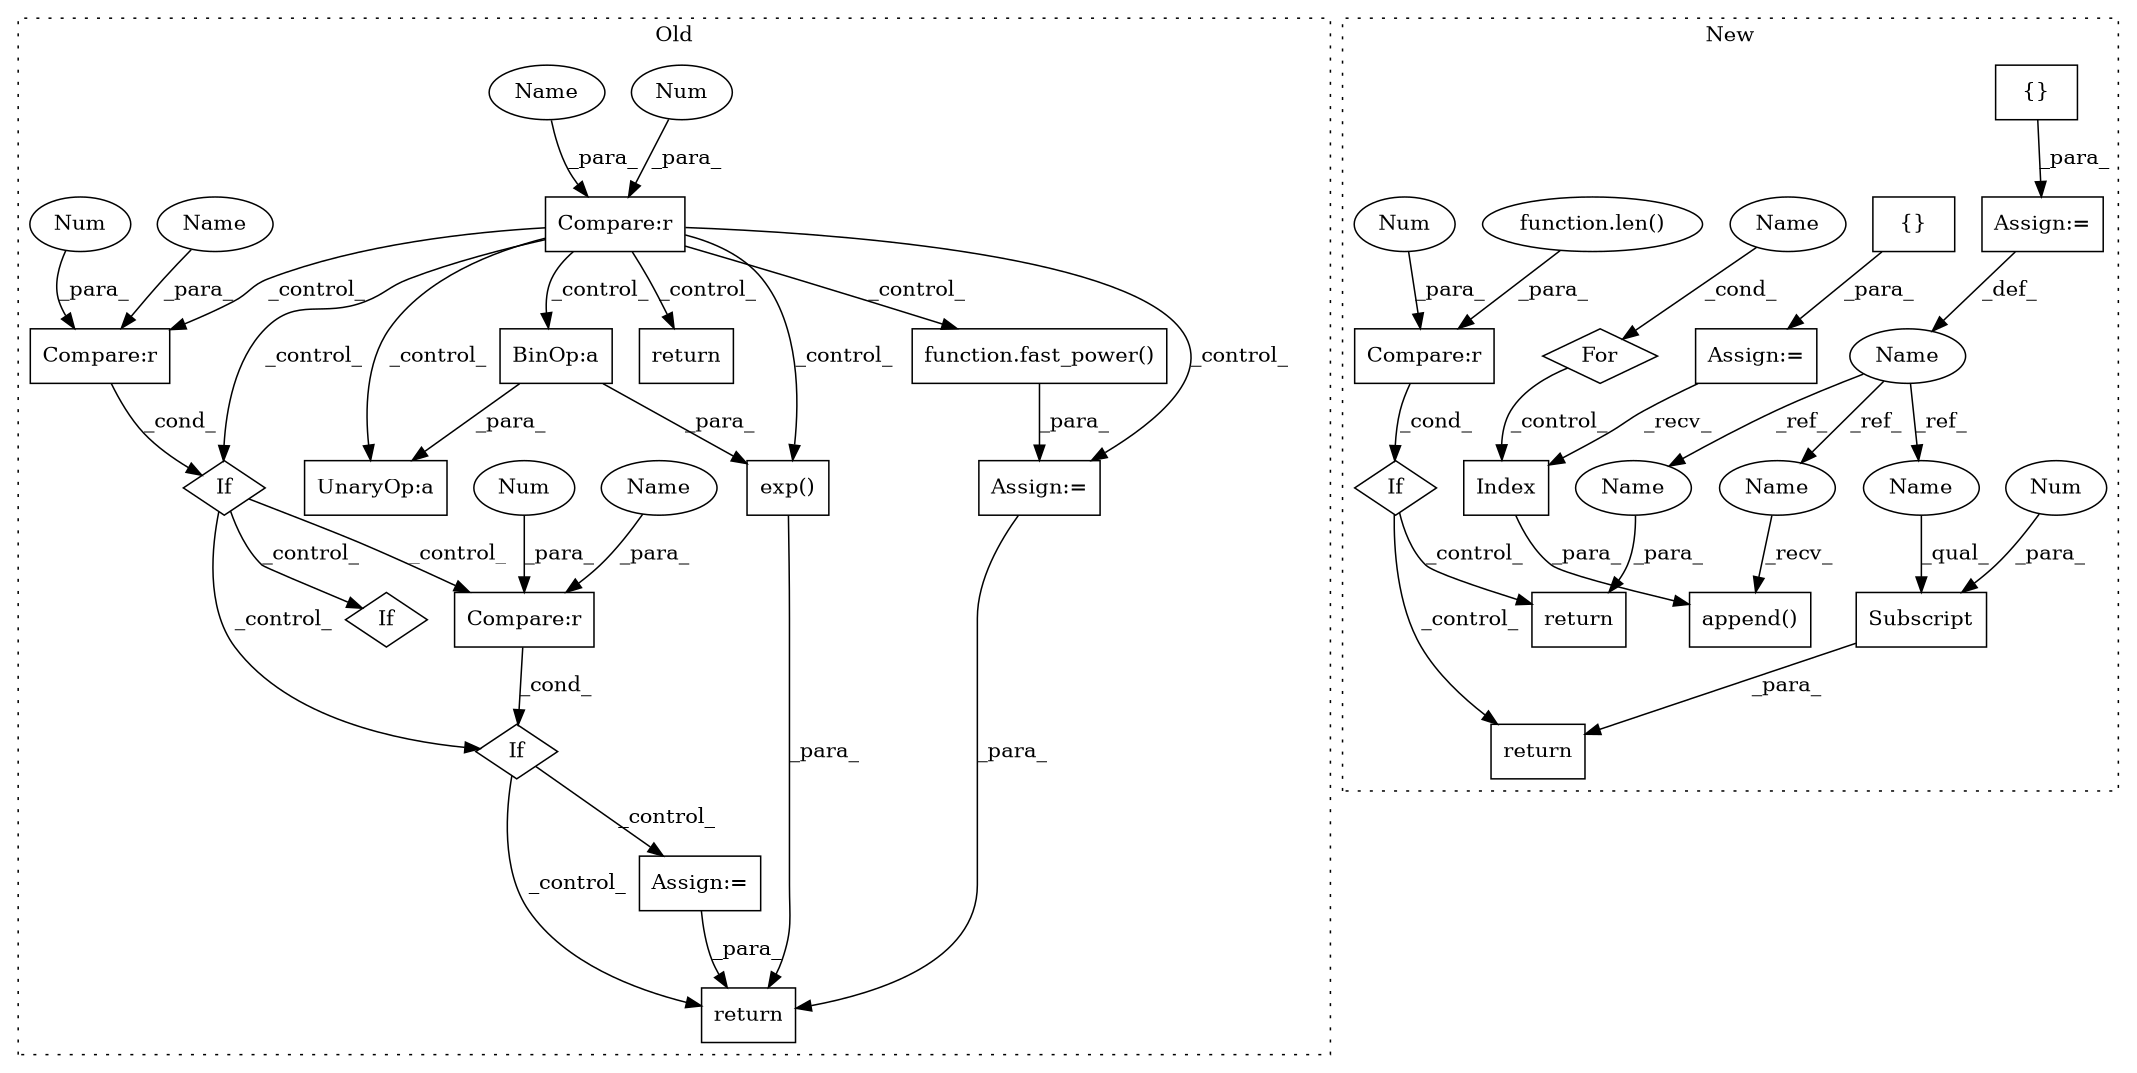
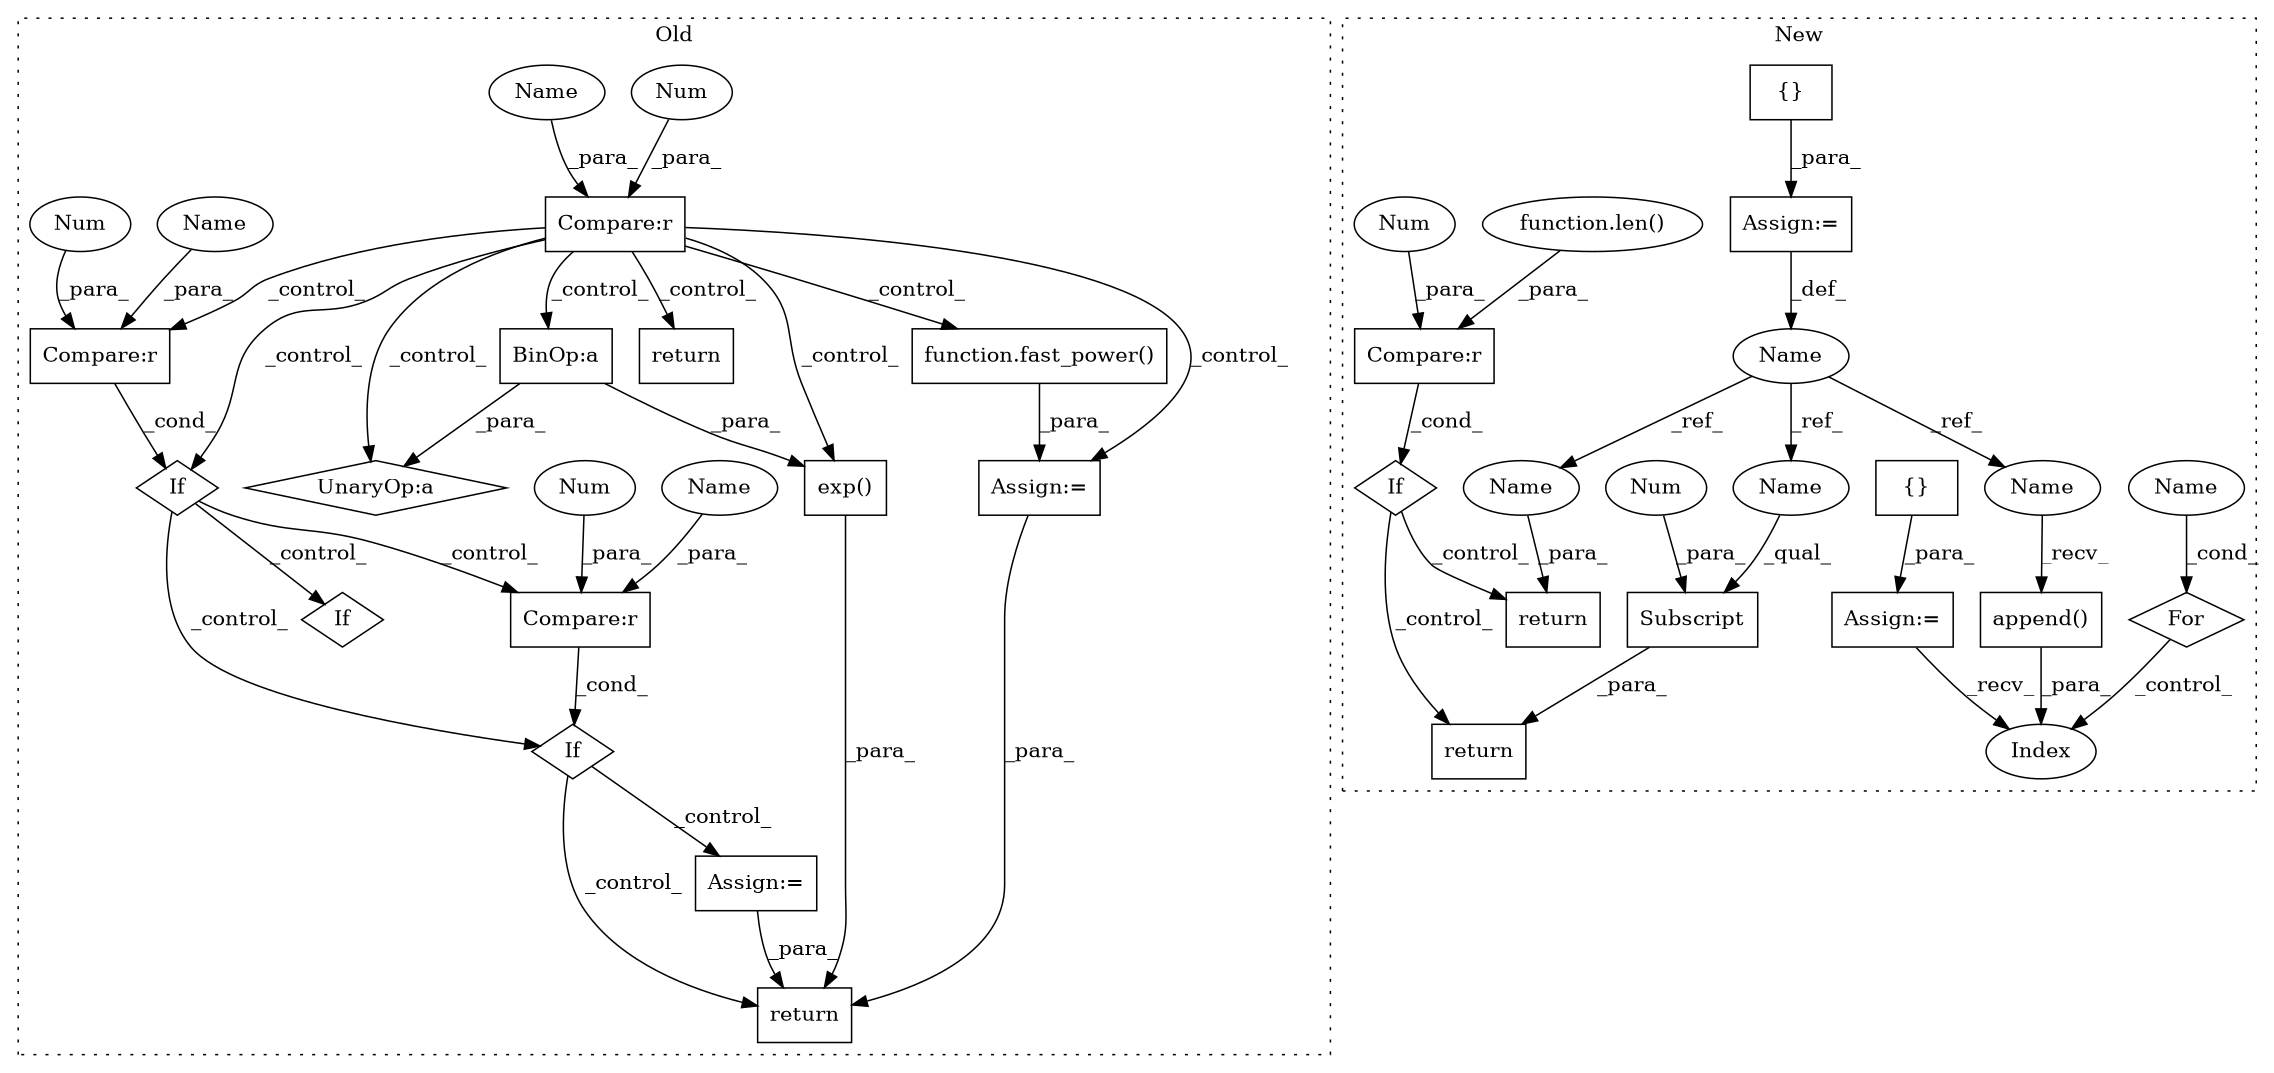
node "UnaryOp:a": shape box -> diamond
node "Index": shape box -> ellipse
edge "Index" -> "append()": reversed
